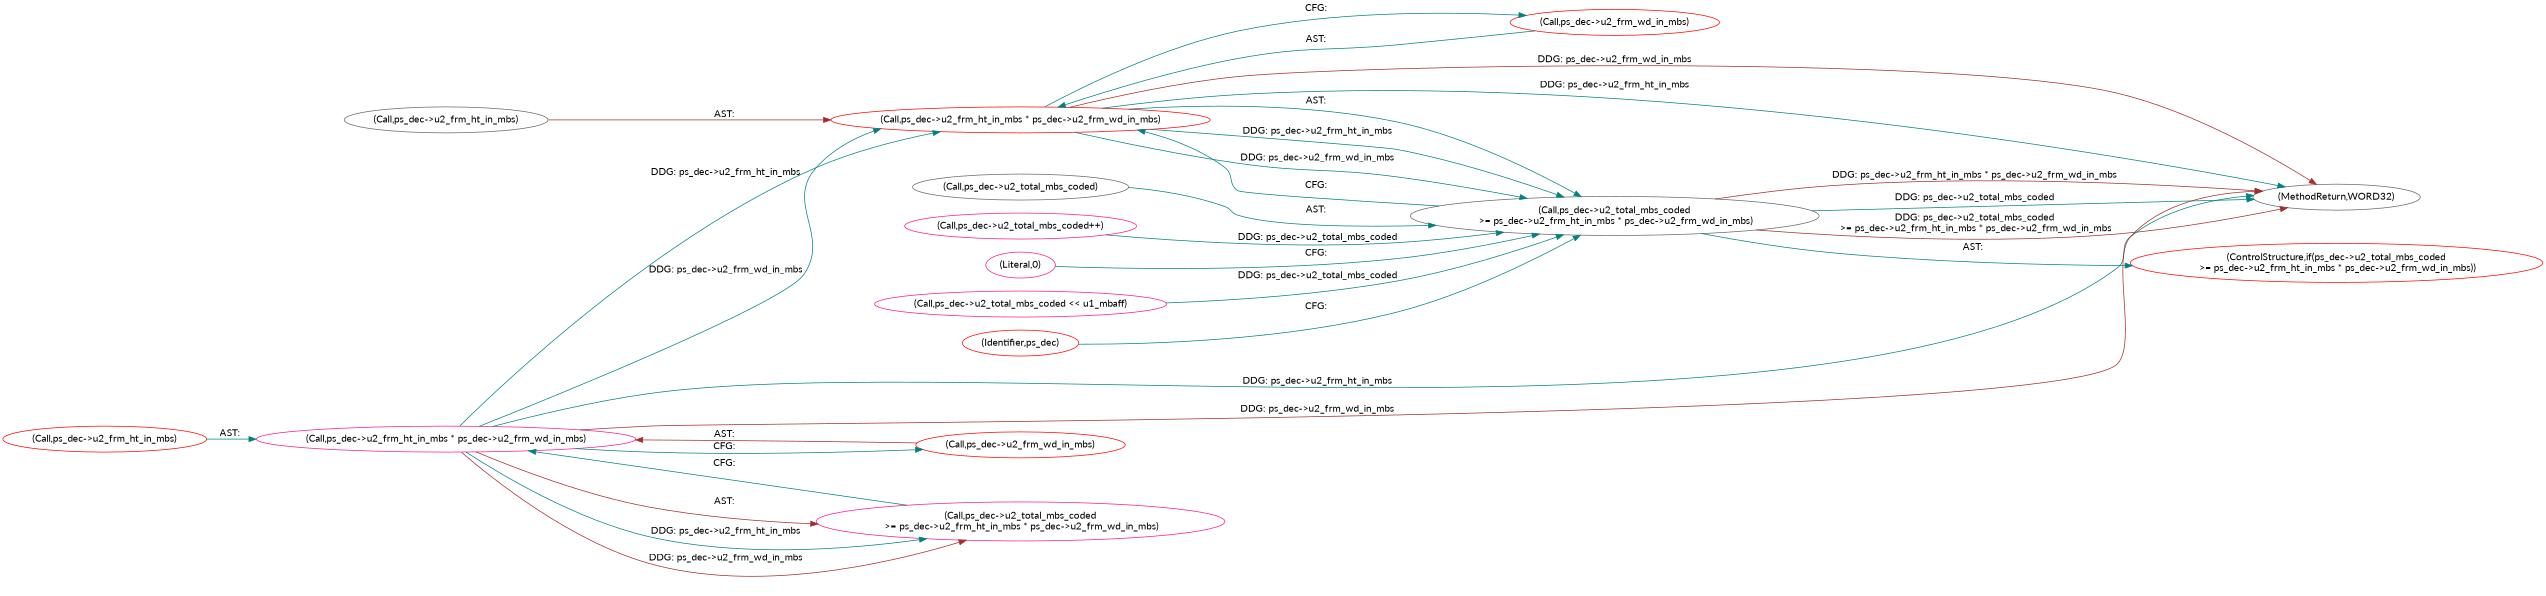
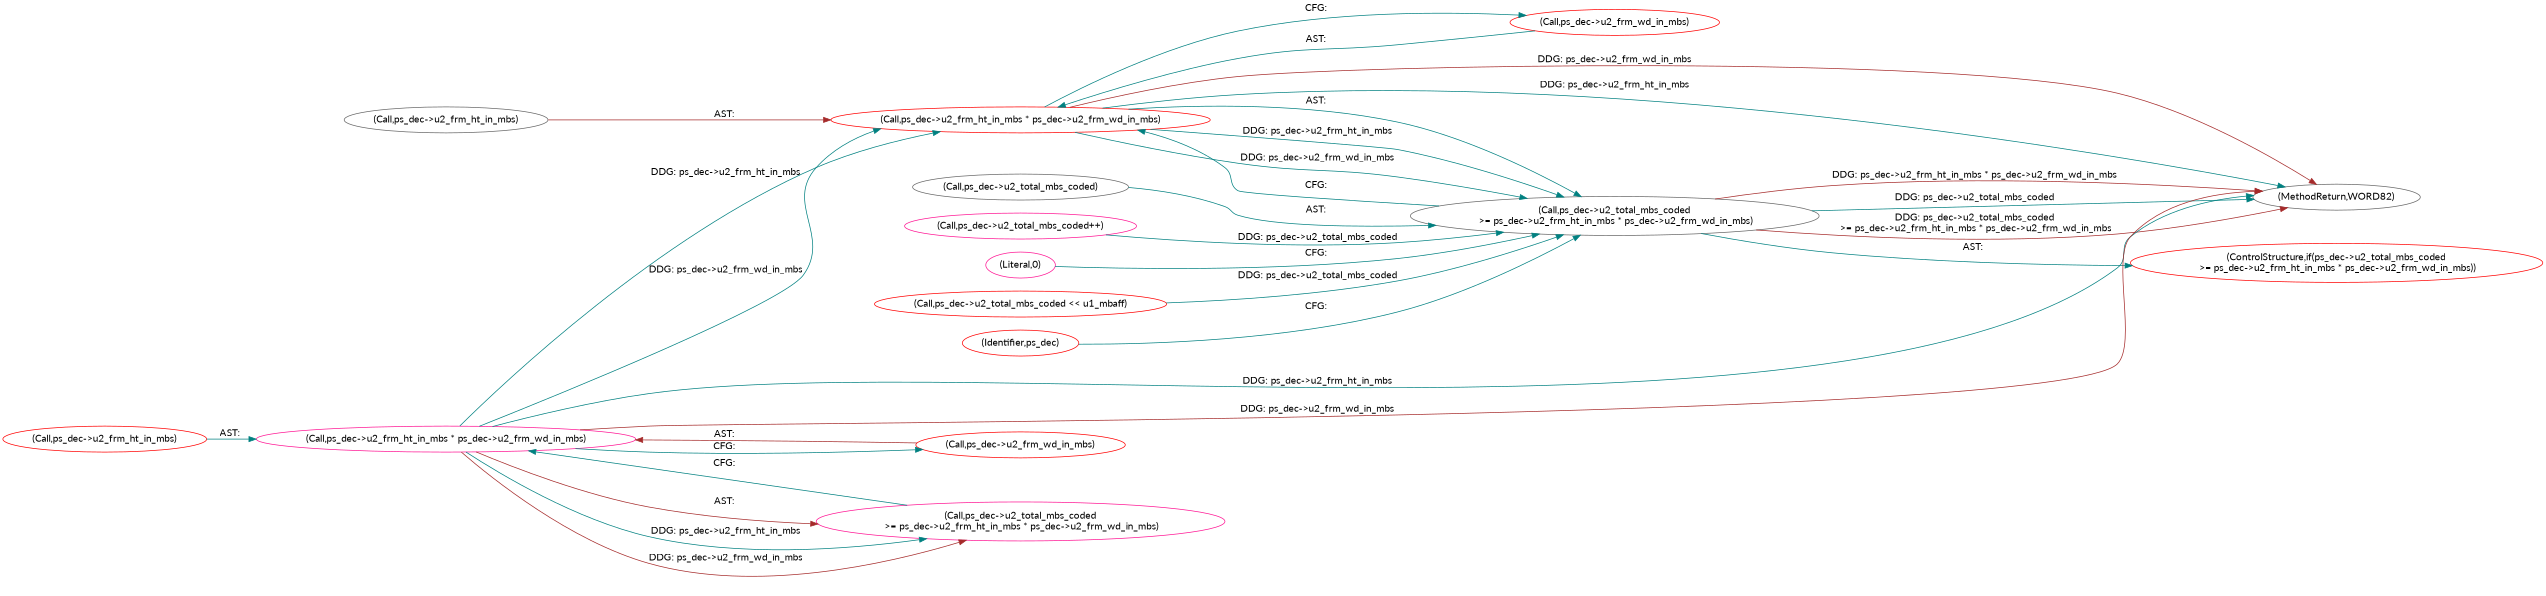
node "(MethodReturn,WORD32)": label "(MethodReturn,WORD32)" -> "(MethodReturn,WORD82)"
node "(Call,ps_dec->u2_total_mbs_coded << u1_mbaff)": color deeppink -> red
